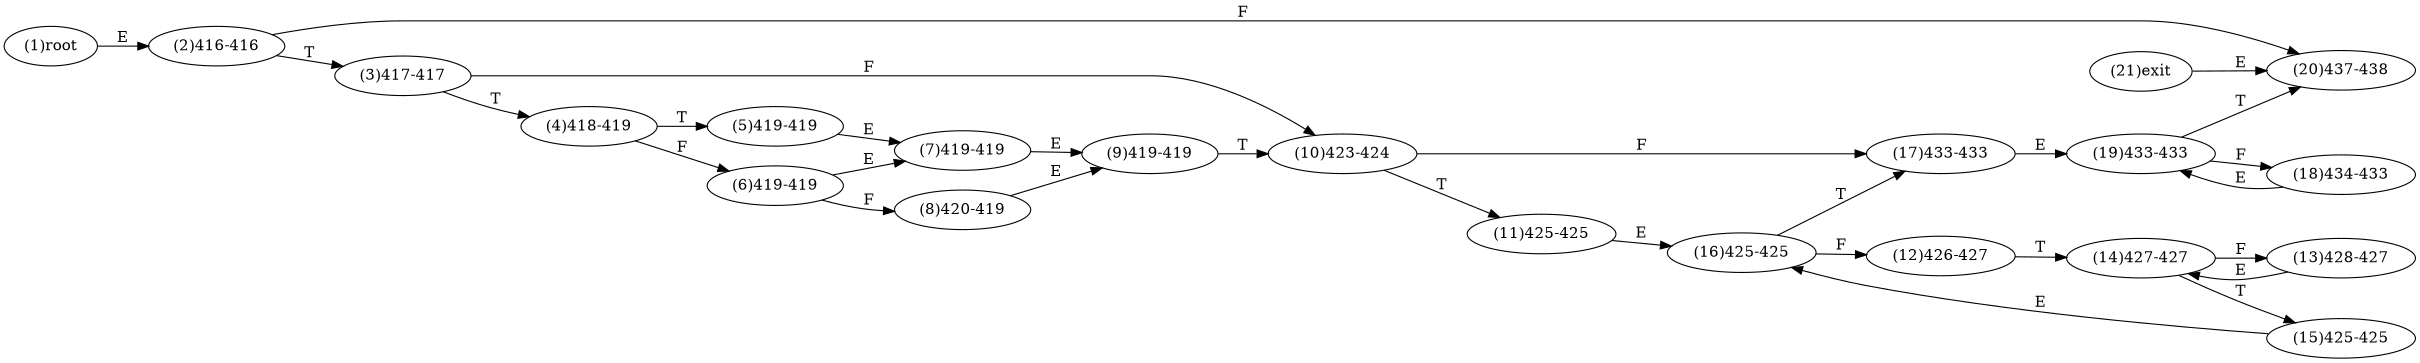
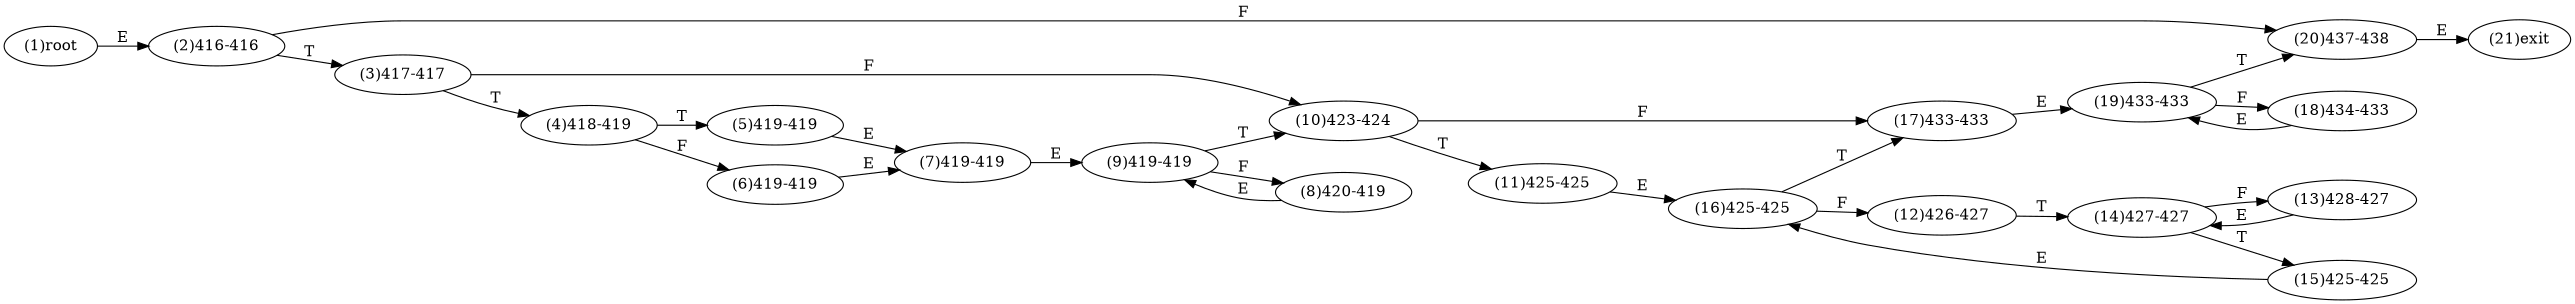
edge "(21)exit" -> "(20)437-438": reversed
edge "(6)419-419" -> "(8)420-419": now "(9)419-419" -> "(8)420-419"
